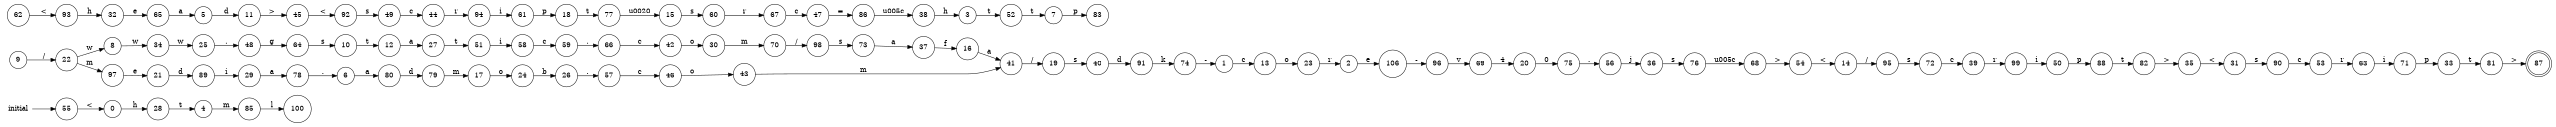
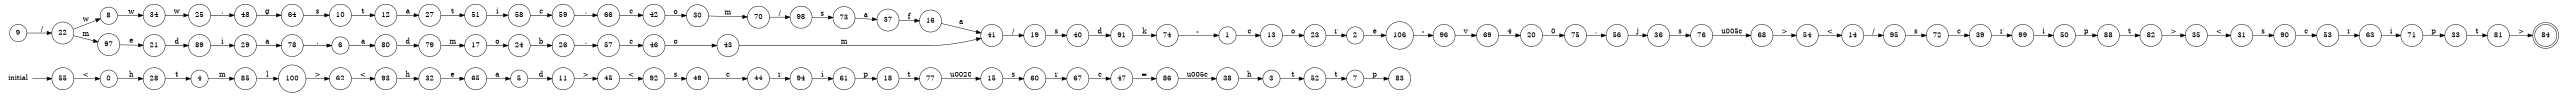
node "87": label "87" -> "84"
edge "100" -> "62": added, label ">"
